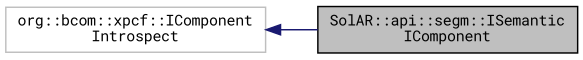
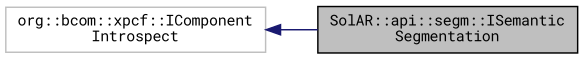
node "SolAR::api::segm::ISemantic IComponent": label "SolAR::api::segm::ISemantic IComponent" -> "SolAR::api::segm::ISemantic Segmentation"
